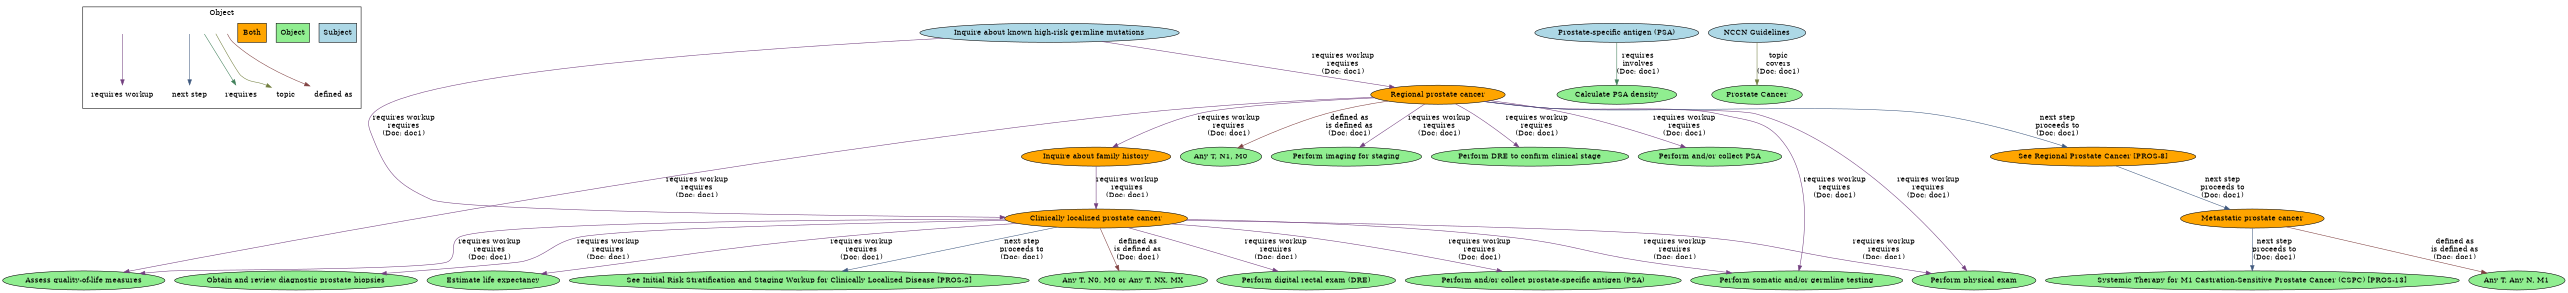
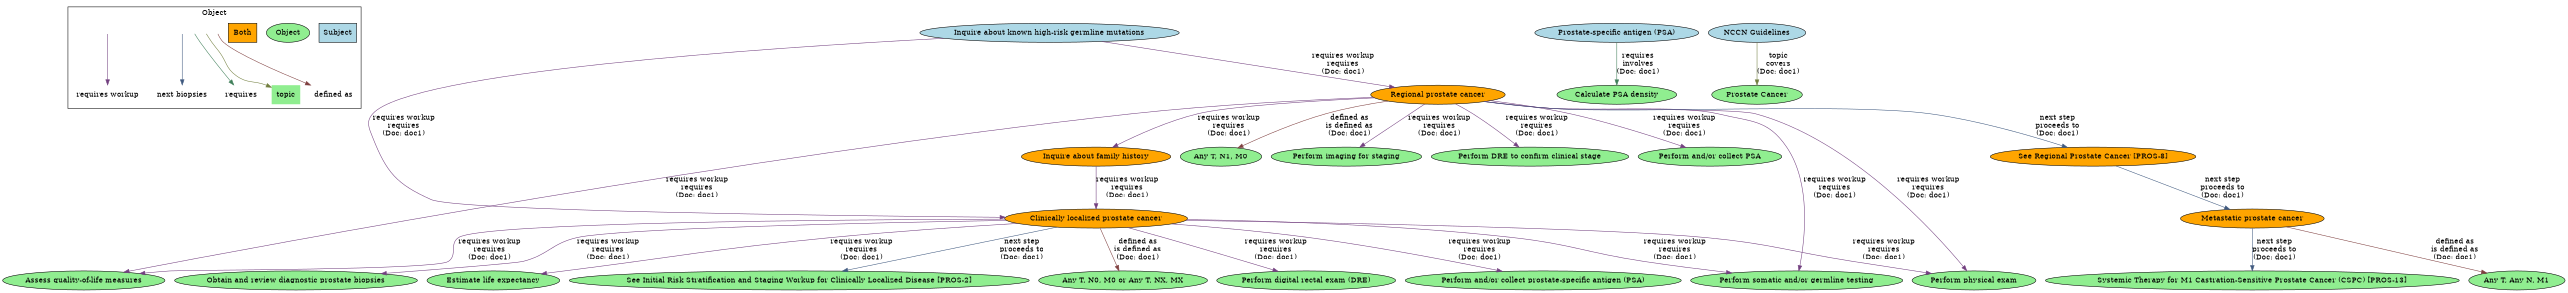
node "Object": shape box -> ellipse
node "next step": label "next step" -> "next biopsies"
node "topic": fillcolor white -> #90ee90
